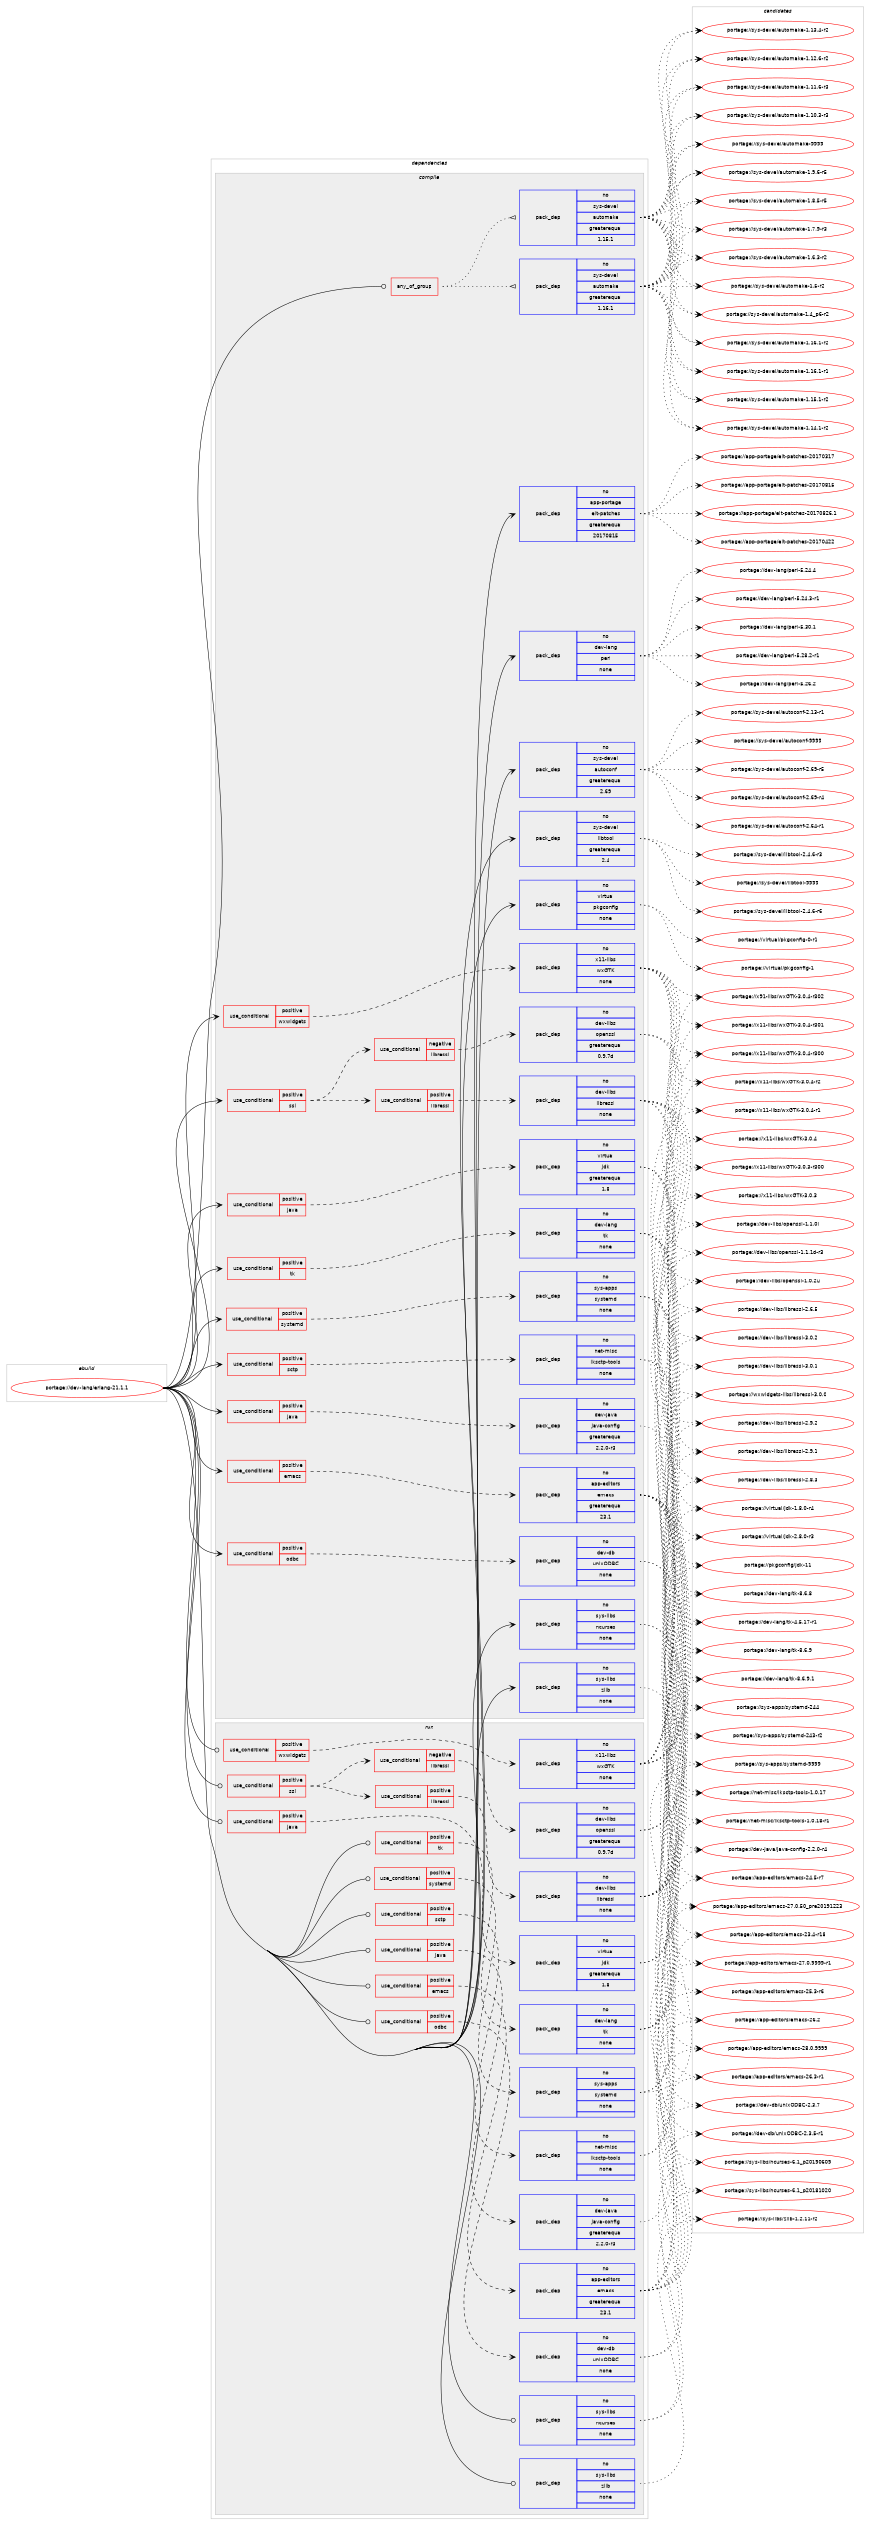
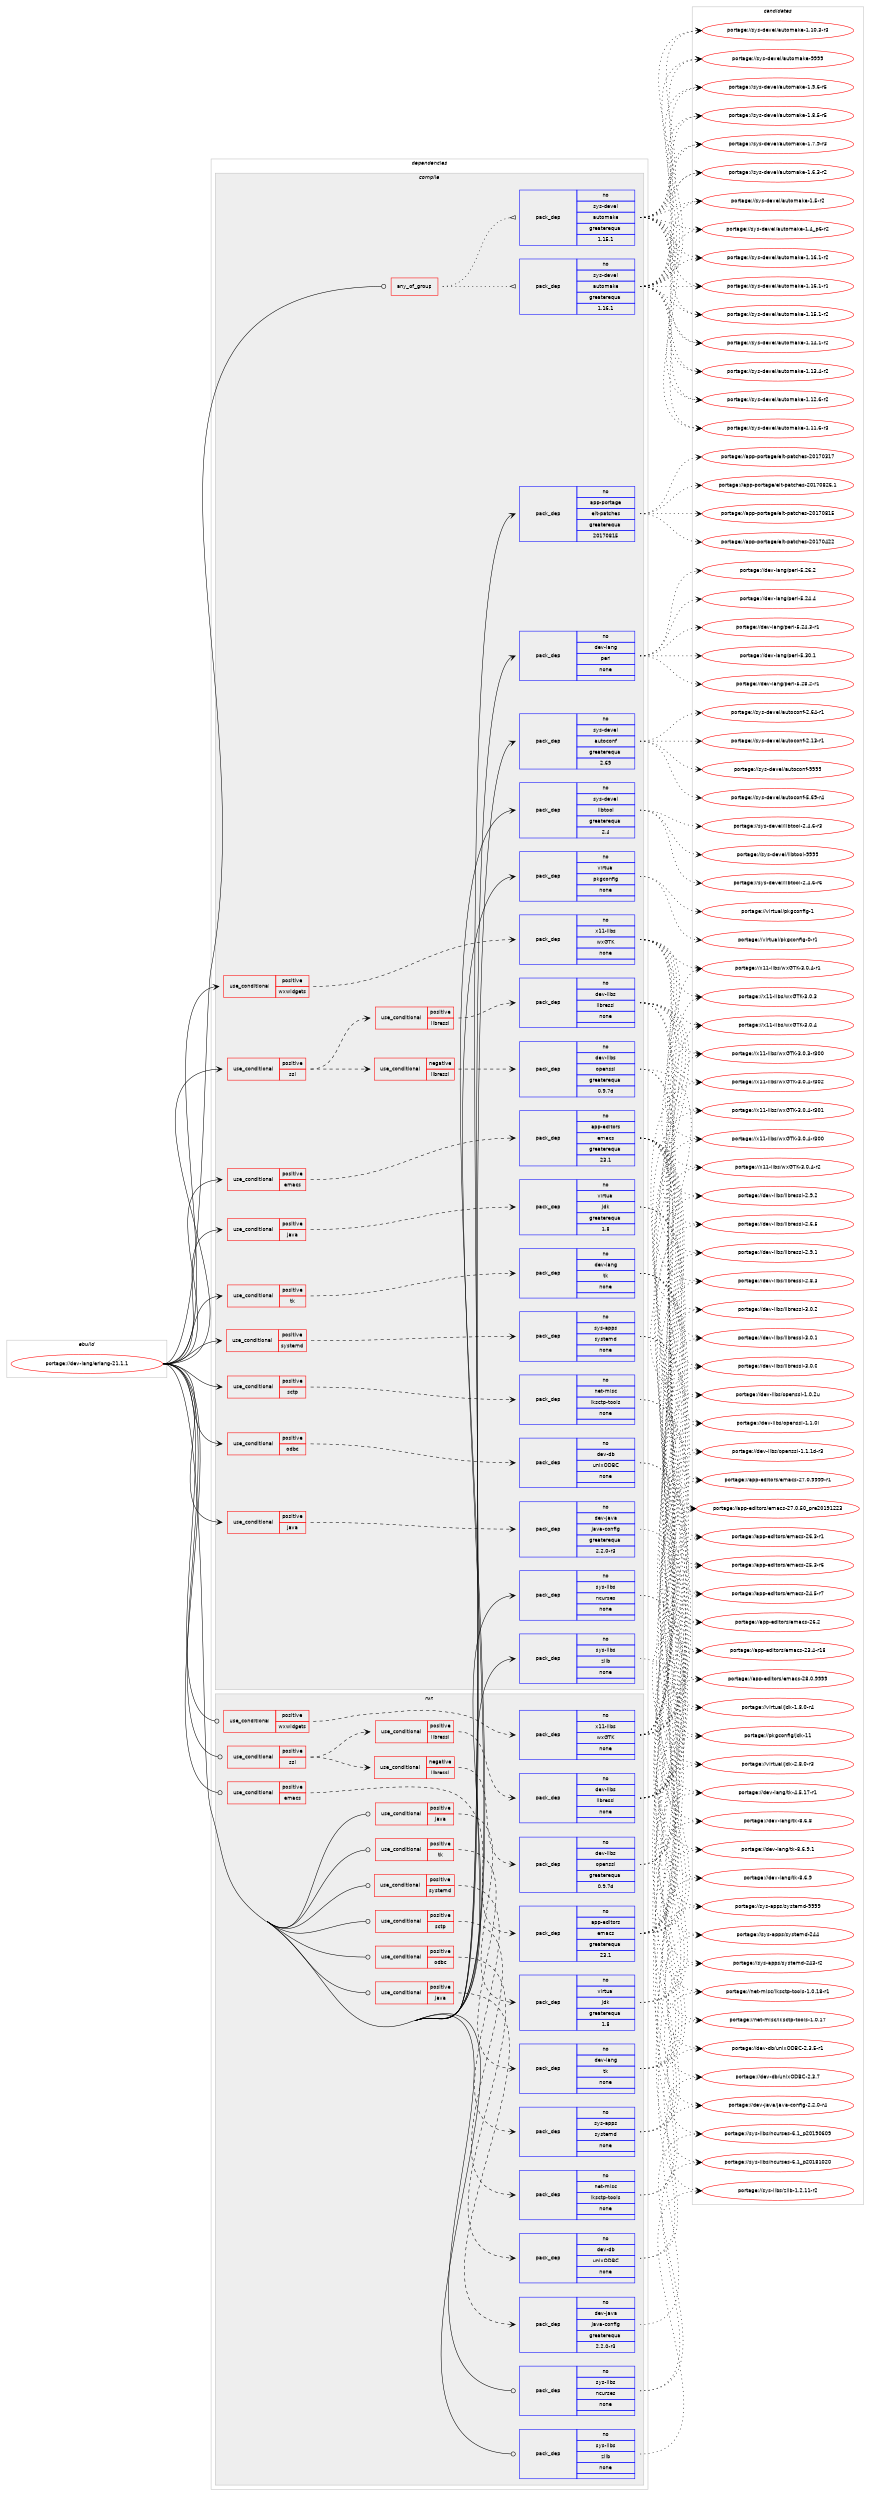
node "portage://sys-devel/autoconf-2.69-r5": removed
node "portage://sys-devel/autoconf-2.69-r4": label "portage://sys-devel/autoconf-2.69-r4" -> "portage://sys-devel/autoconf-5.69-r4"
node "portage://x91-libs/wxGTK-3.0.4-r302": label "portage://x91-libs/wxGTK-3.0.4-r302" -> "portage://x11-libs/wxGTK-3.0.4-r302"
node "portage://wxwidgets-libs/libressl-3.0.0": label "portage://wxwidgets-libs/libressl-3.0.0" -> "portage://dev-libs/libressl-3.0.0"
